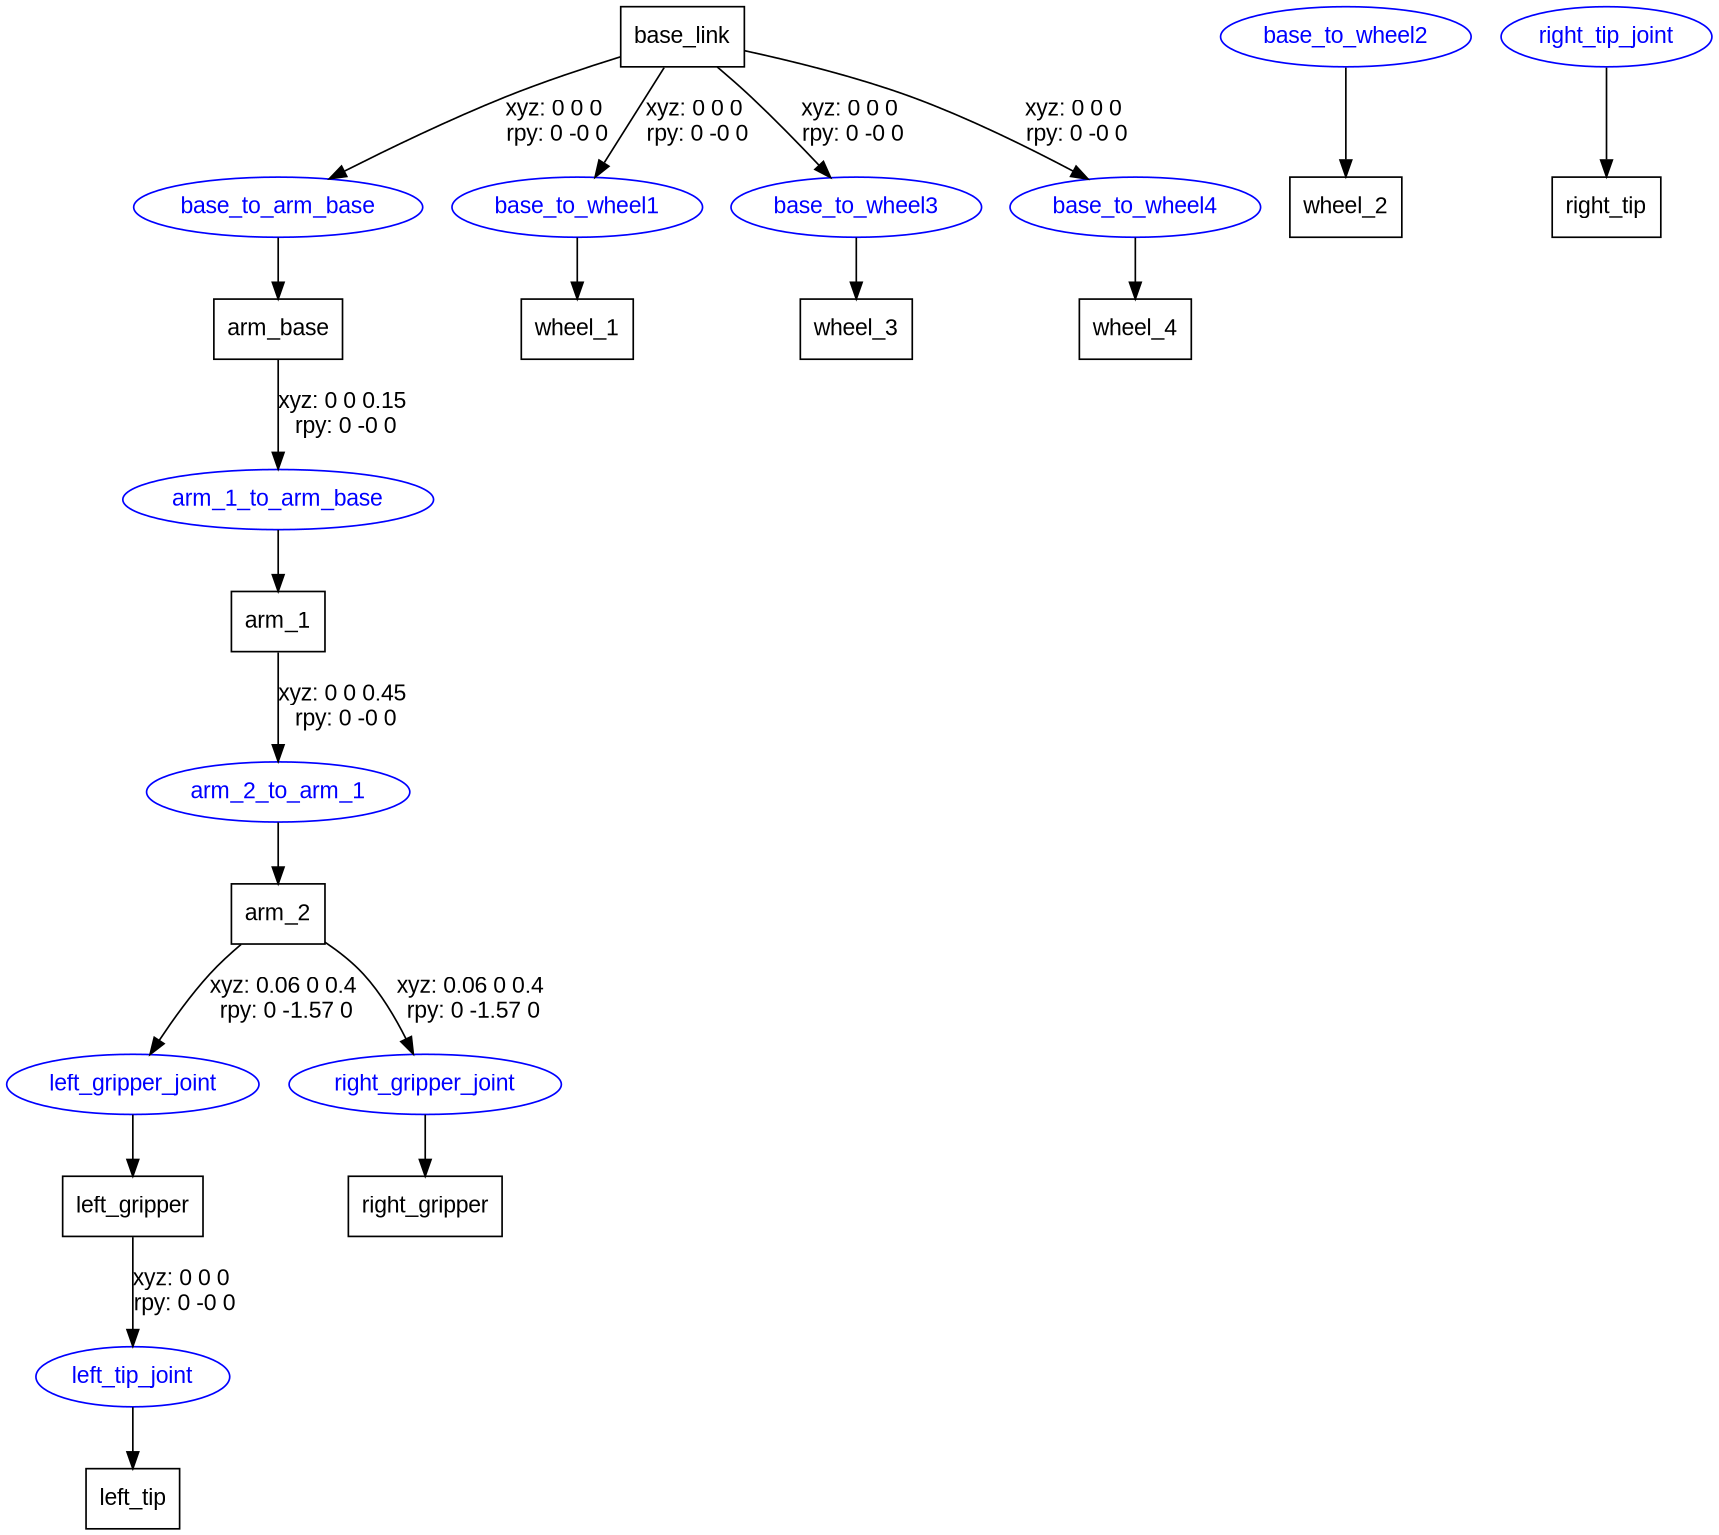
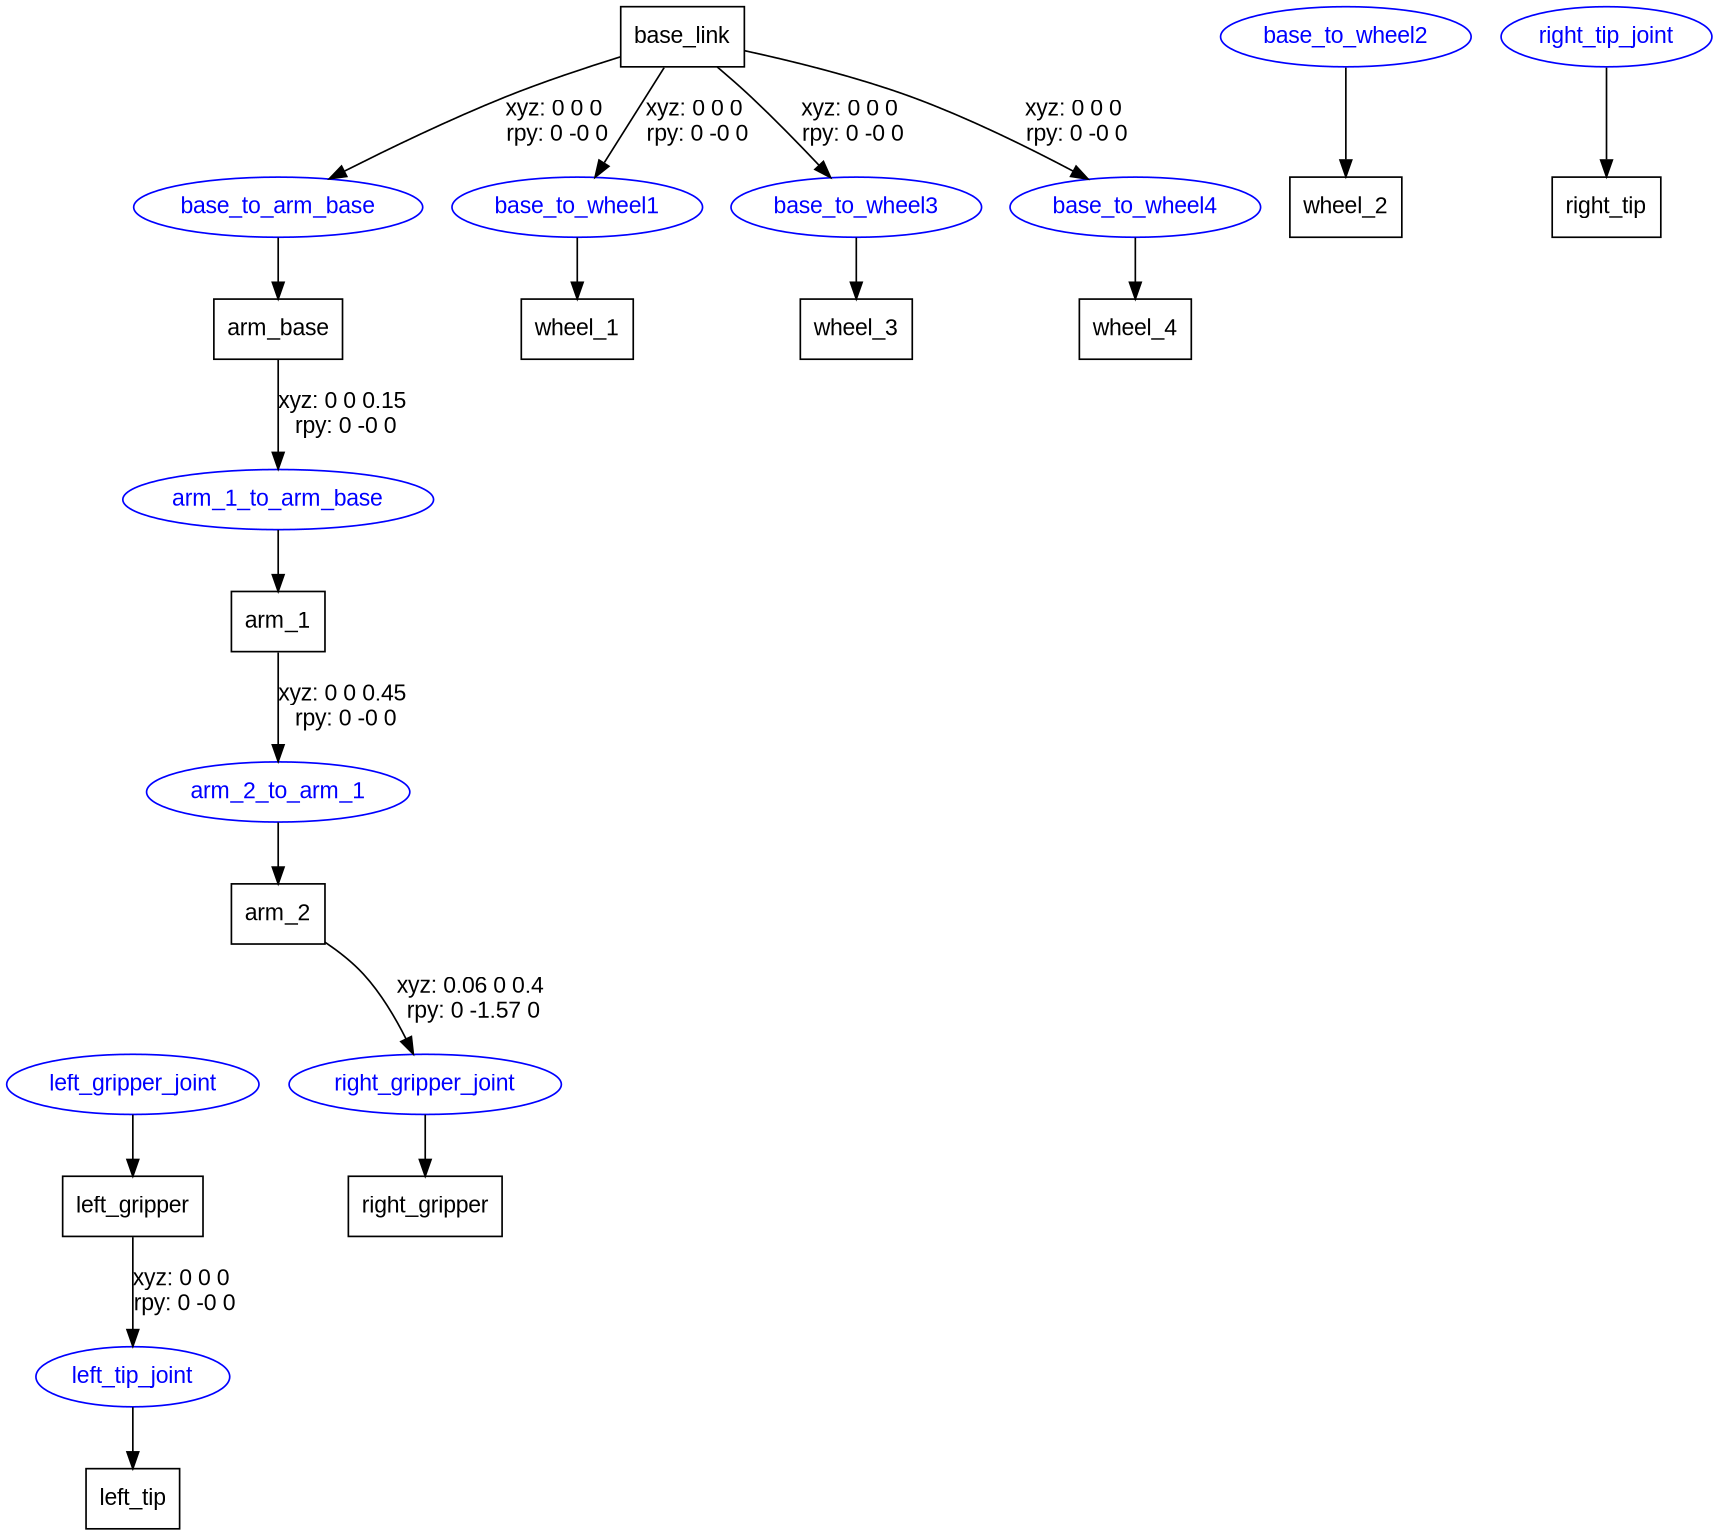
edge "arm_2" -> "left_gripper_joint": removed, label "xyz: 0.06 0 0.4 rpy: 0 -1.57 0"
